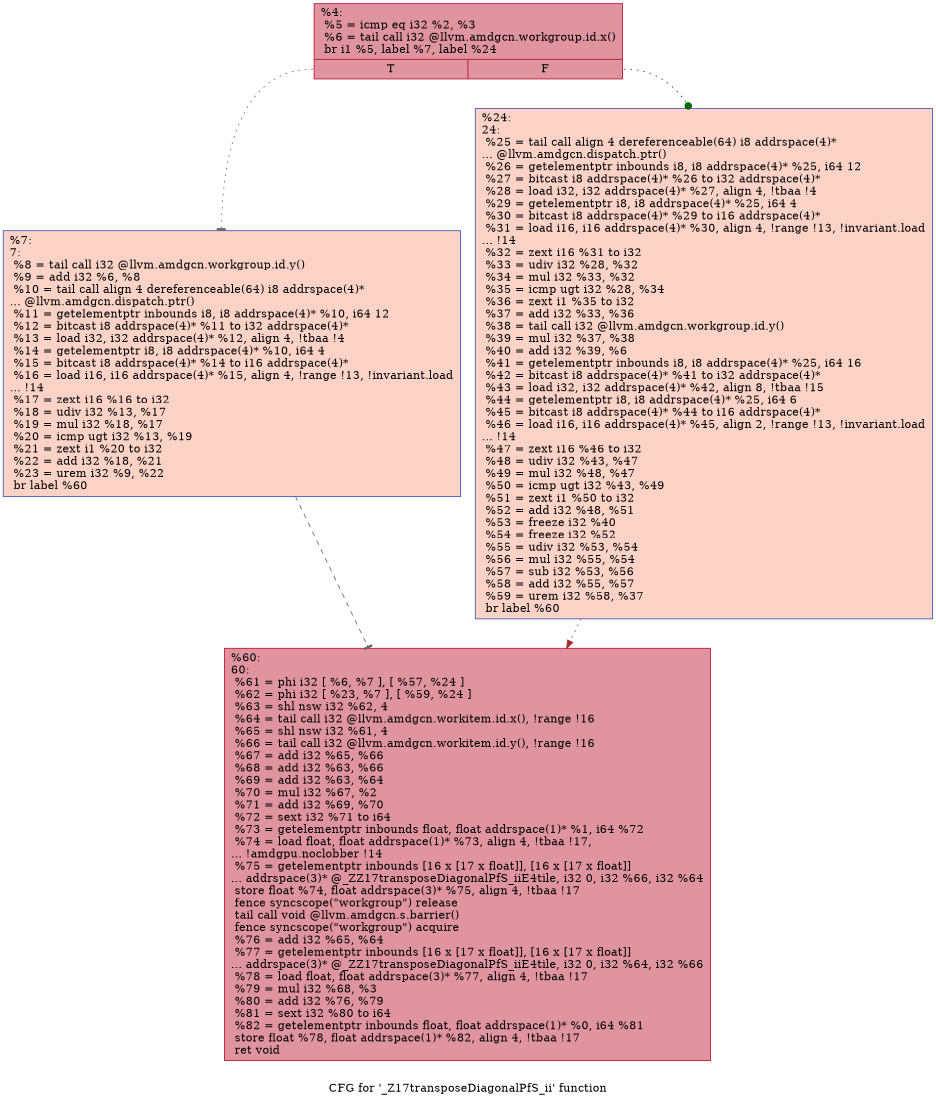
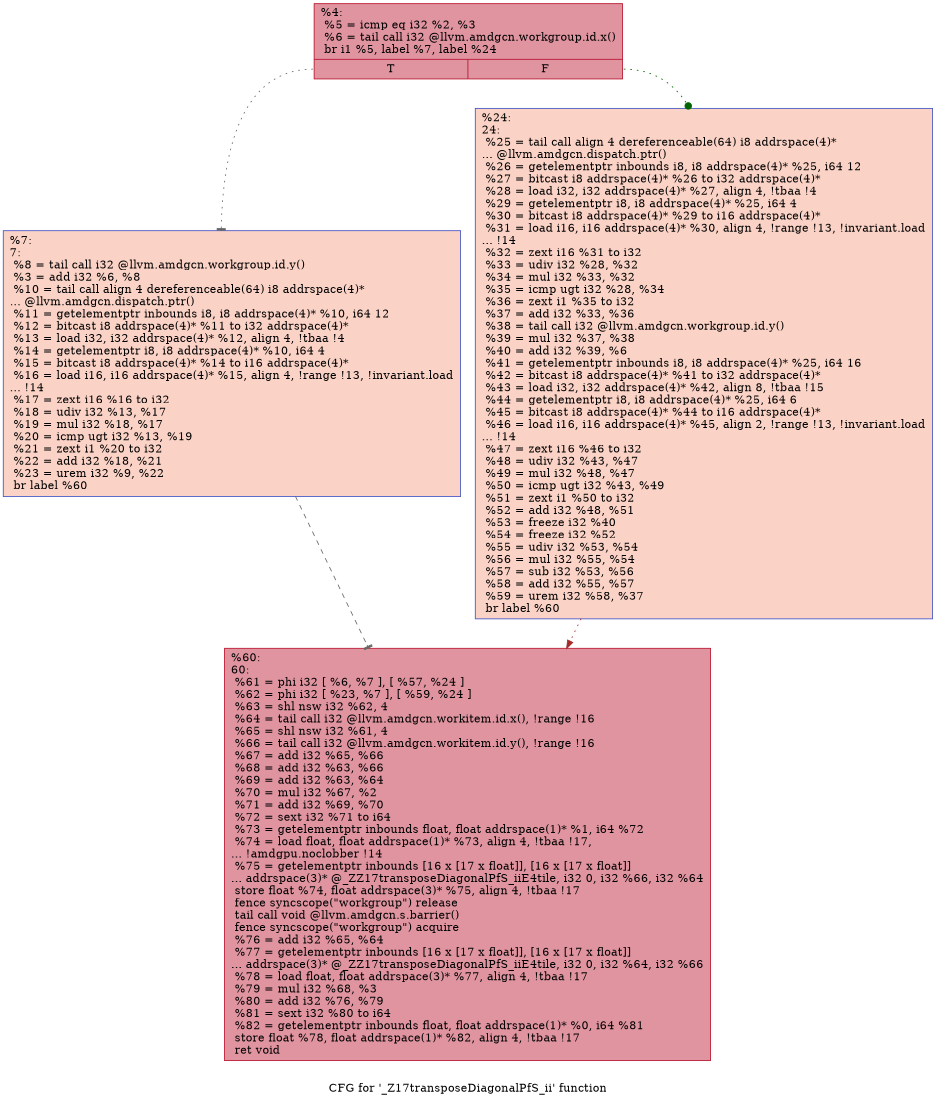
node "%7:": text "%9 = add i32 %6, %8" -> "%3 = add i32 %6, %8"
